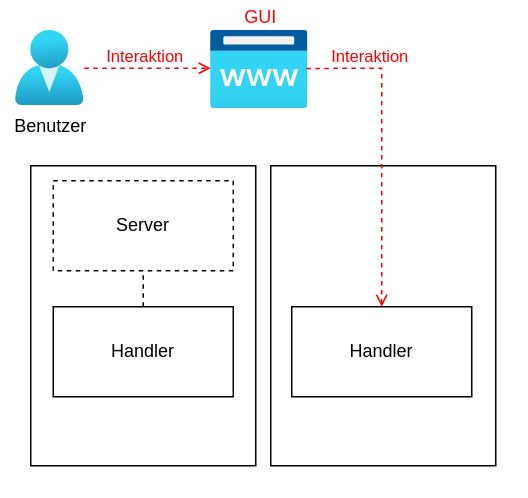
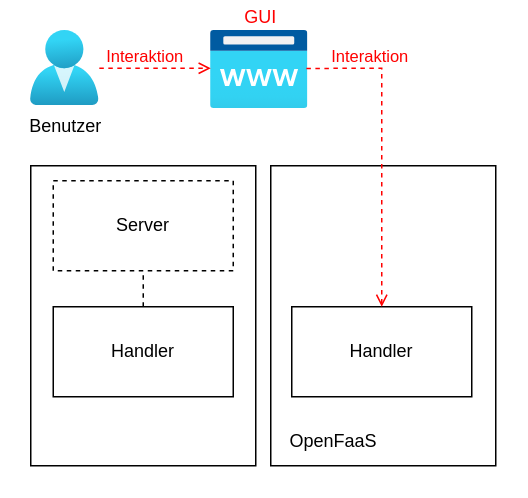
node "Benutzer": moved (50, 68) -> (65, 68)
node "OpenFaaS": added
